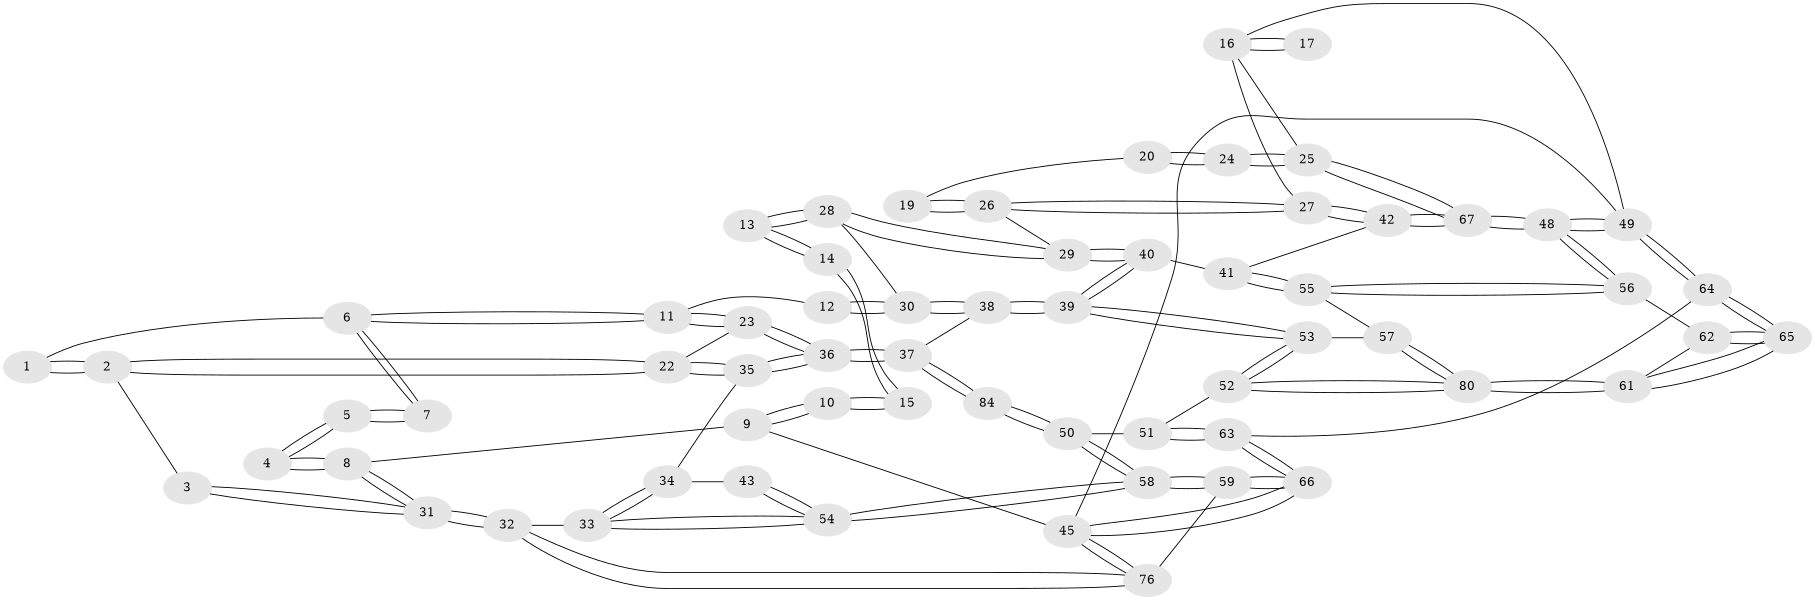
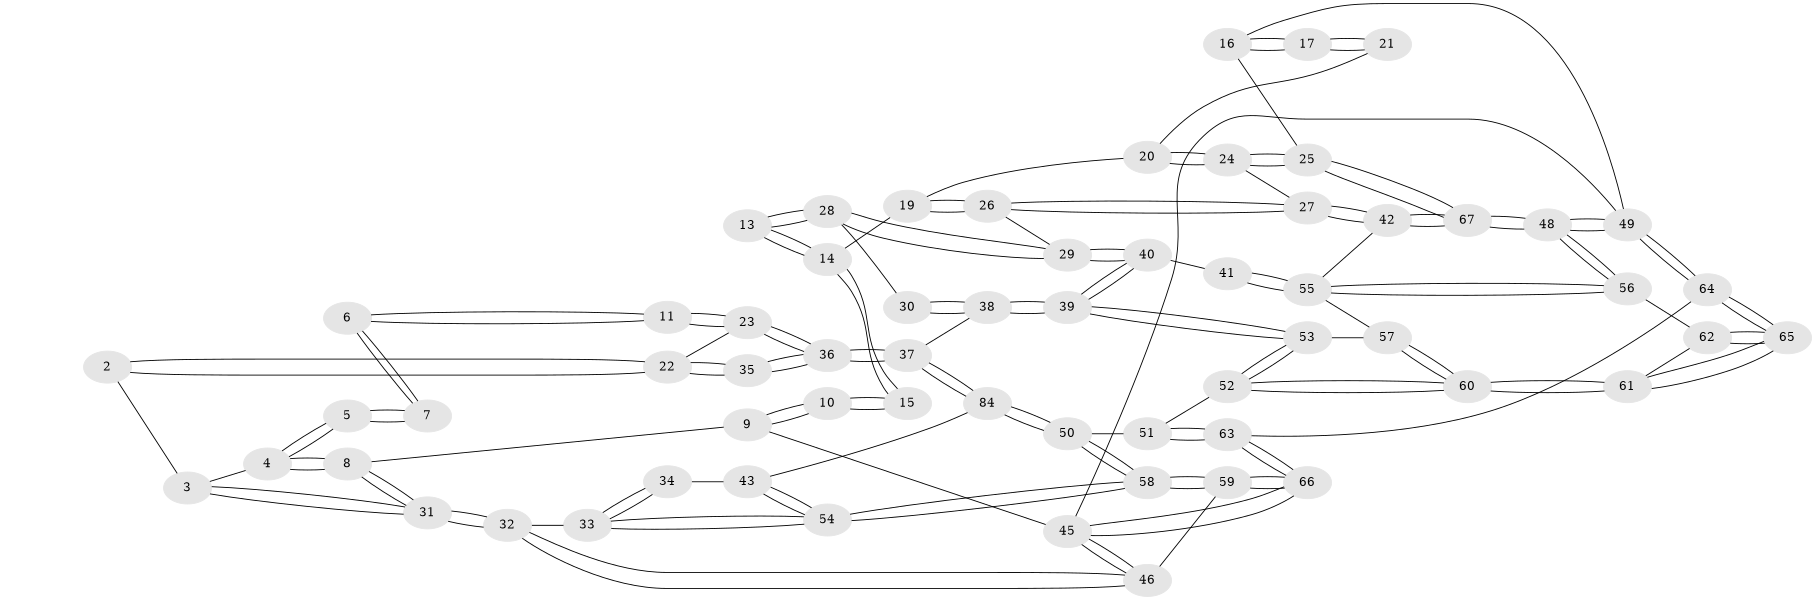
node "21": added
edge "16" -- "27": now "24" -- "27"
edge "19" -- "14": added
edge "42" -- "41": now "42" -- "55"
node "12": removed
node "1": removed
node "80": label "80" -> "60"
edge "35" -- "34": removed
edge "84" -- "43": added
edge "4" -- "3": added
node "76": label "76" -> "46"
